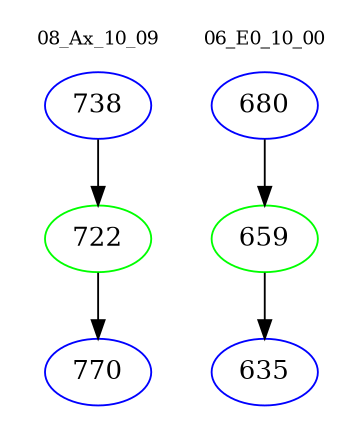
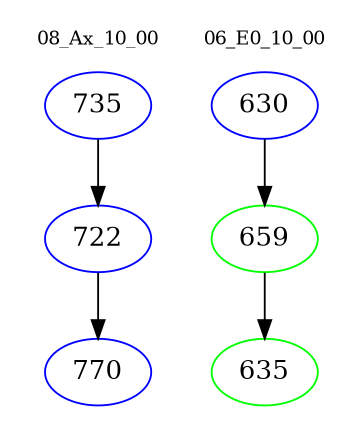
cluster "08_Ax_10_09": label "08_Ax_10_09" -> "08_Ax_10_00"
node "738": label "738" -> "735"
node "680": label "680" -> "630"
node "722": color green -> blue
node "635": color blue -> green
